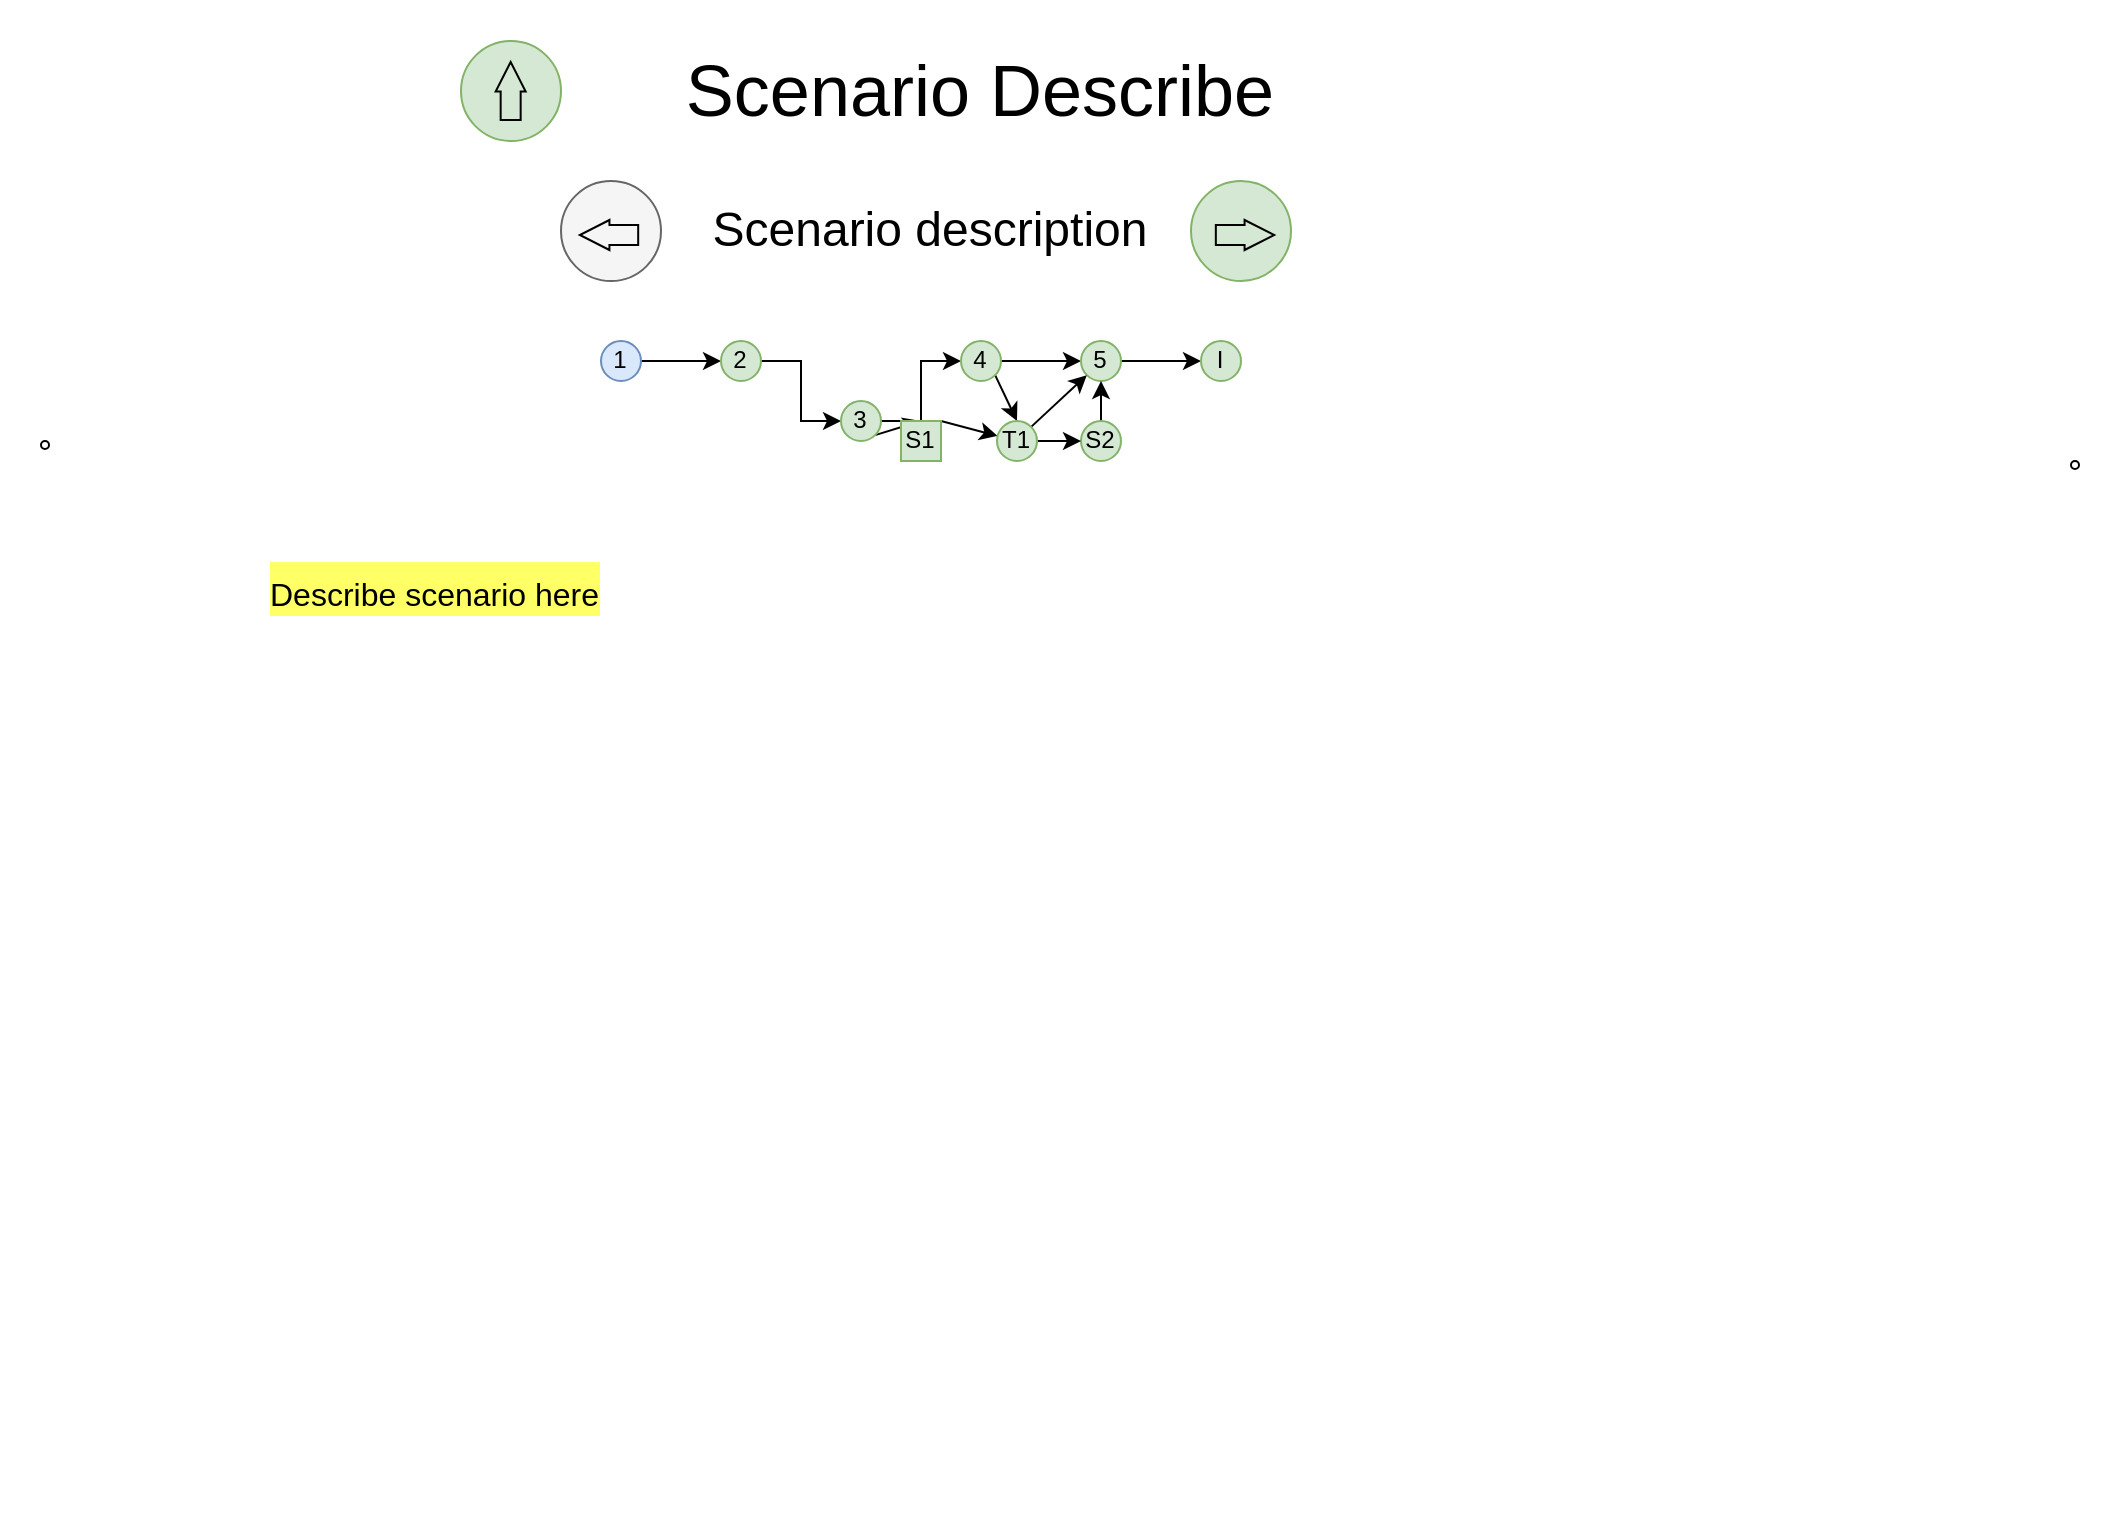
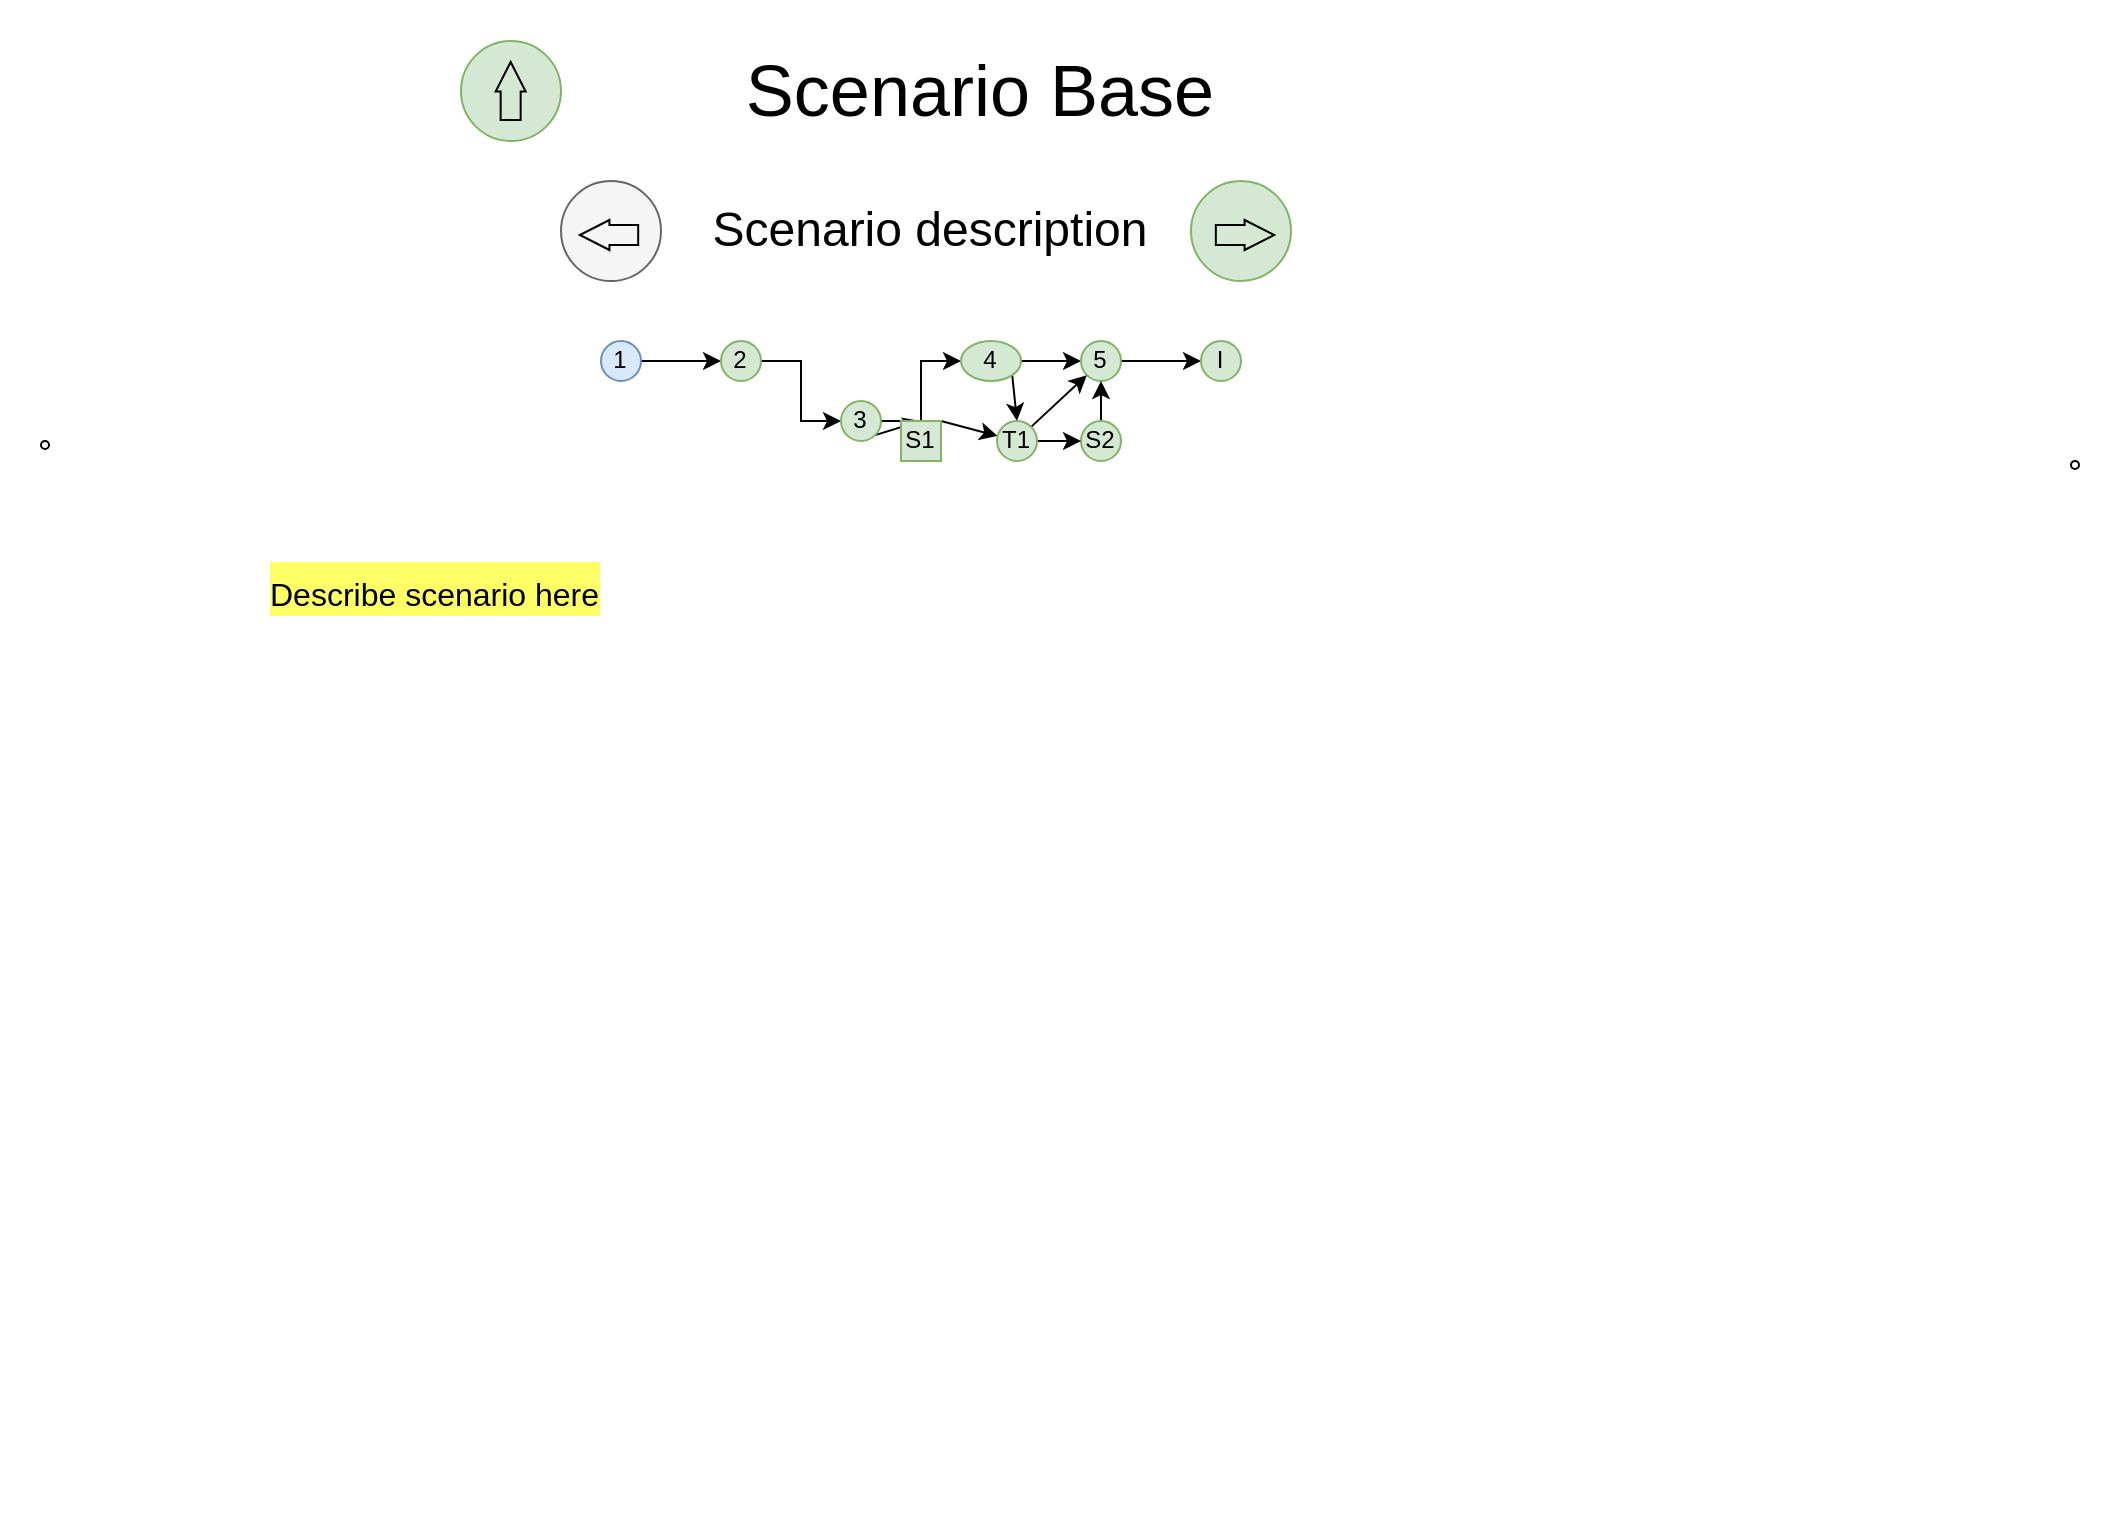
node "Scenario Describe": label "Scenario Describe" -> "Scenario Base"
node "4": size 40x40 -> 60x40
